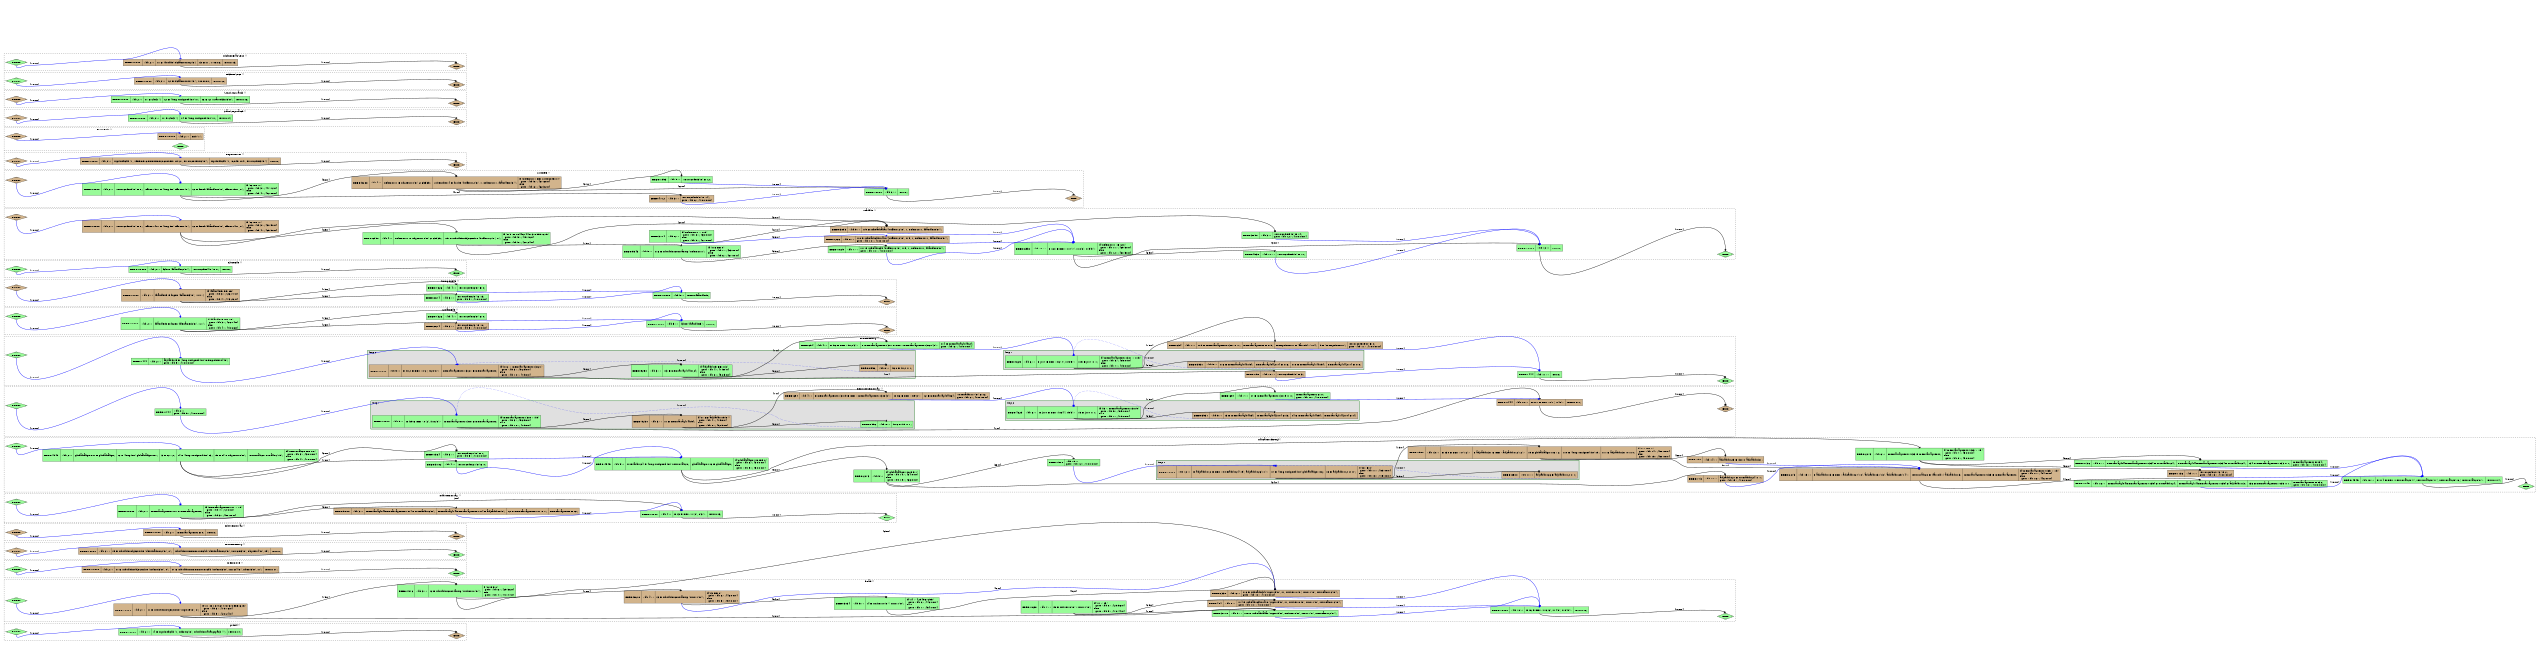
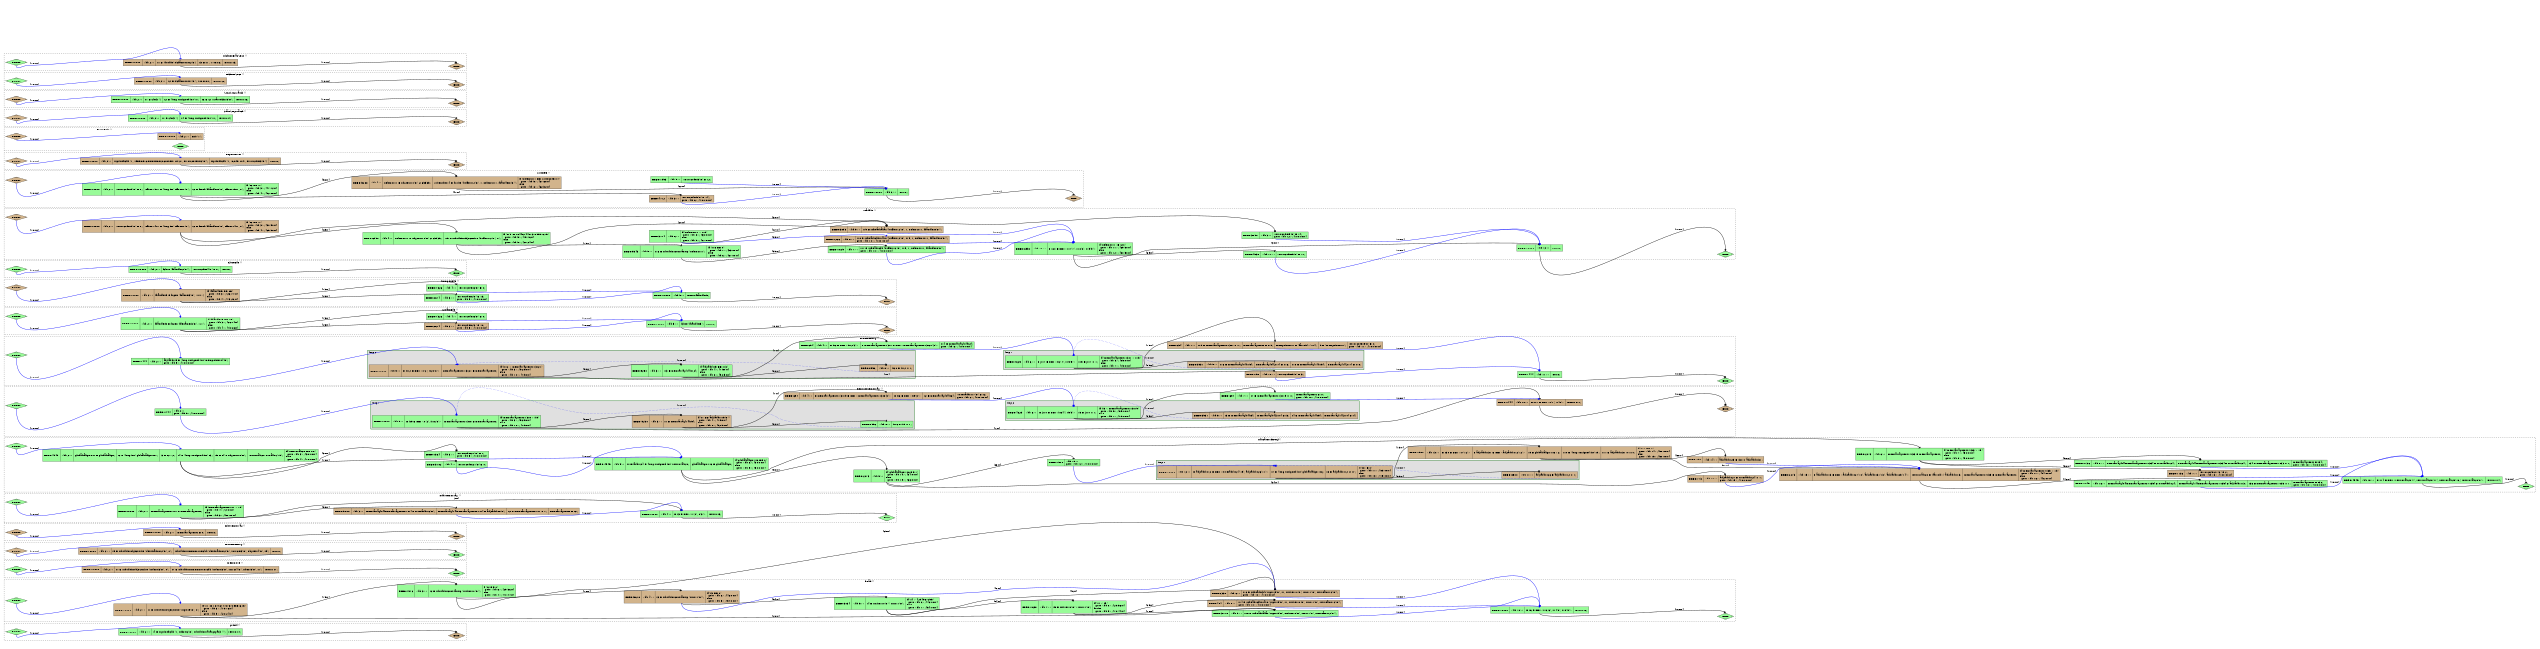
edge "FREQ:5288" -> "FREQ:1993": removed, label "[37%]"
node "FREQ:7976": text "exit" -> "else"
edge "FREQ:3034" -> "FREQ:1638": added, label "[54%]"
node "FREQ:1638": text "else" -> "fwrite"
